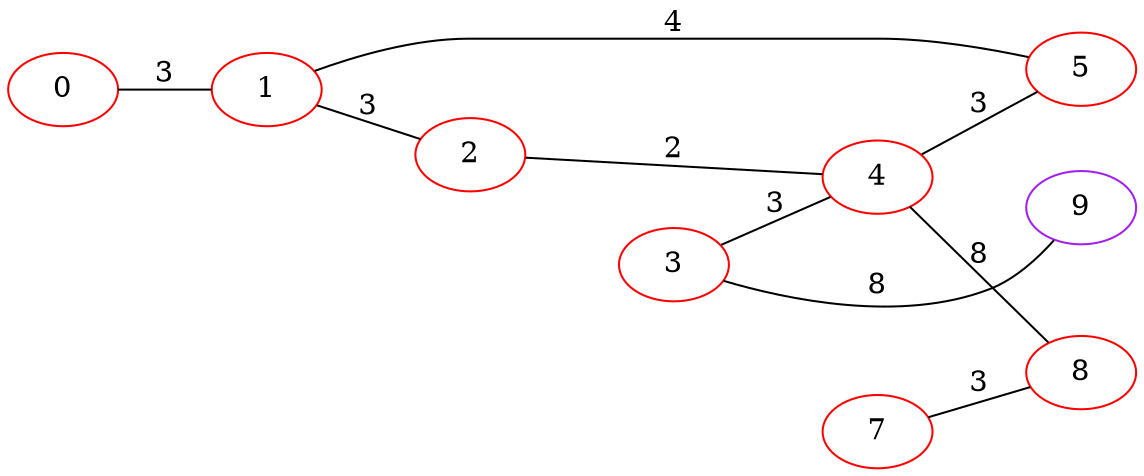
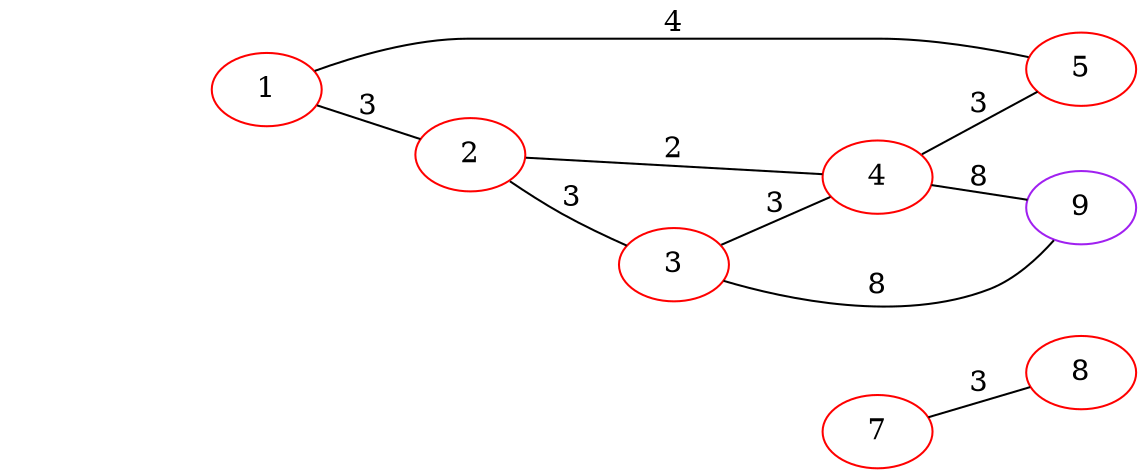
node "0": removed
edge "2" -- "3": added, label "3"
edge "4" -- "8": now "4" -- "9"
